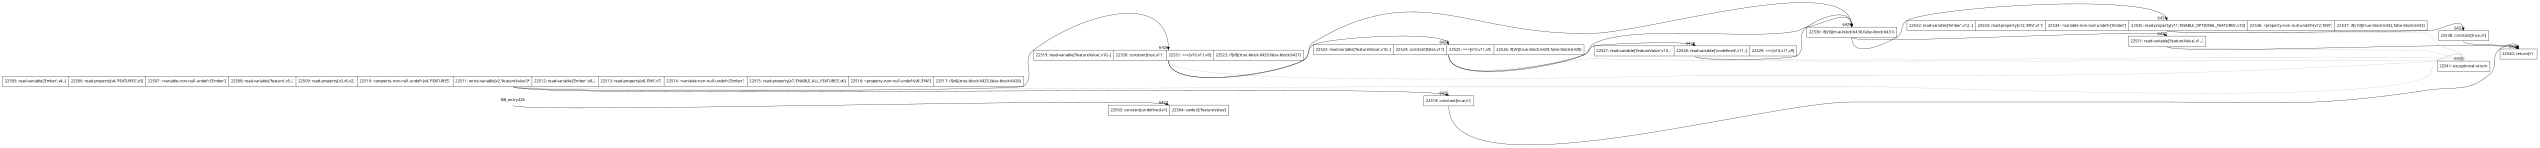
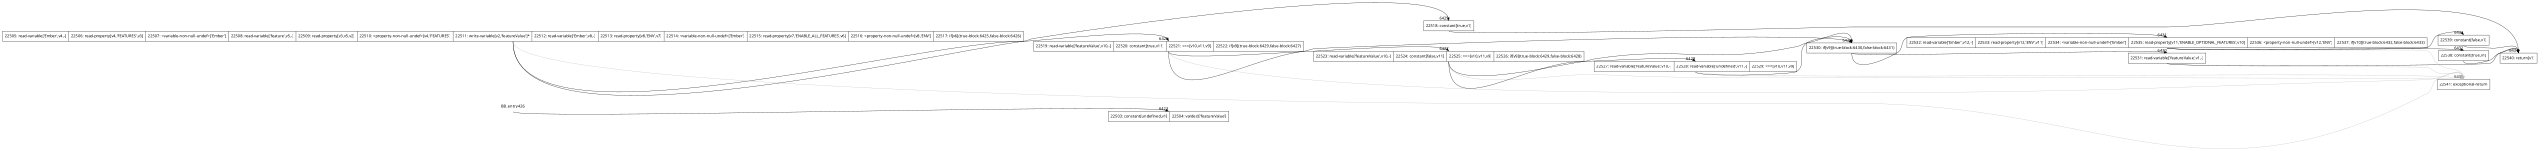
node "22539: constant[false,v1]": added
